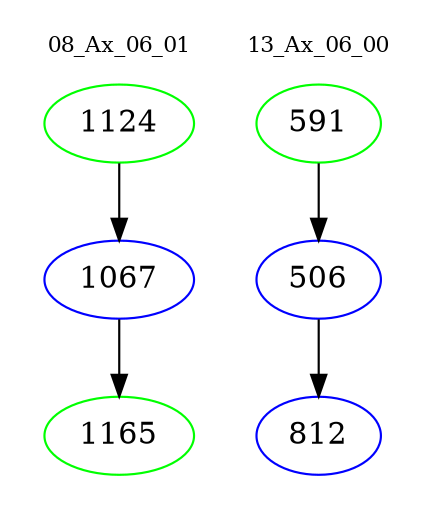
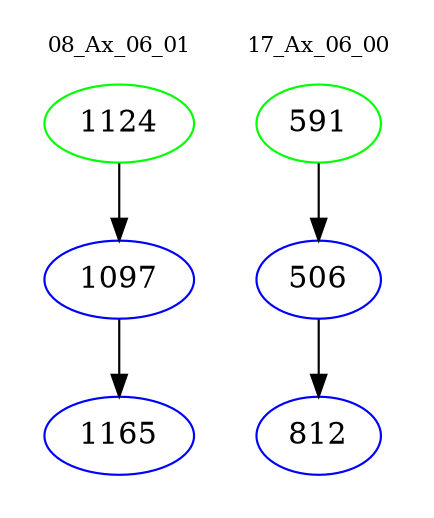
cluster "13_Ax_06_00": label "13_Ax_06_00" -> "17_Ax_06_00"
node "1067": label "1067" -> "1097"
node "1165": color green -> blue
